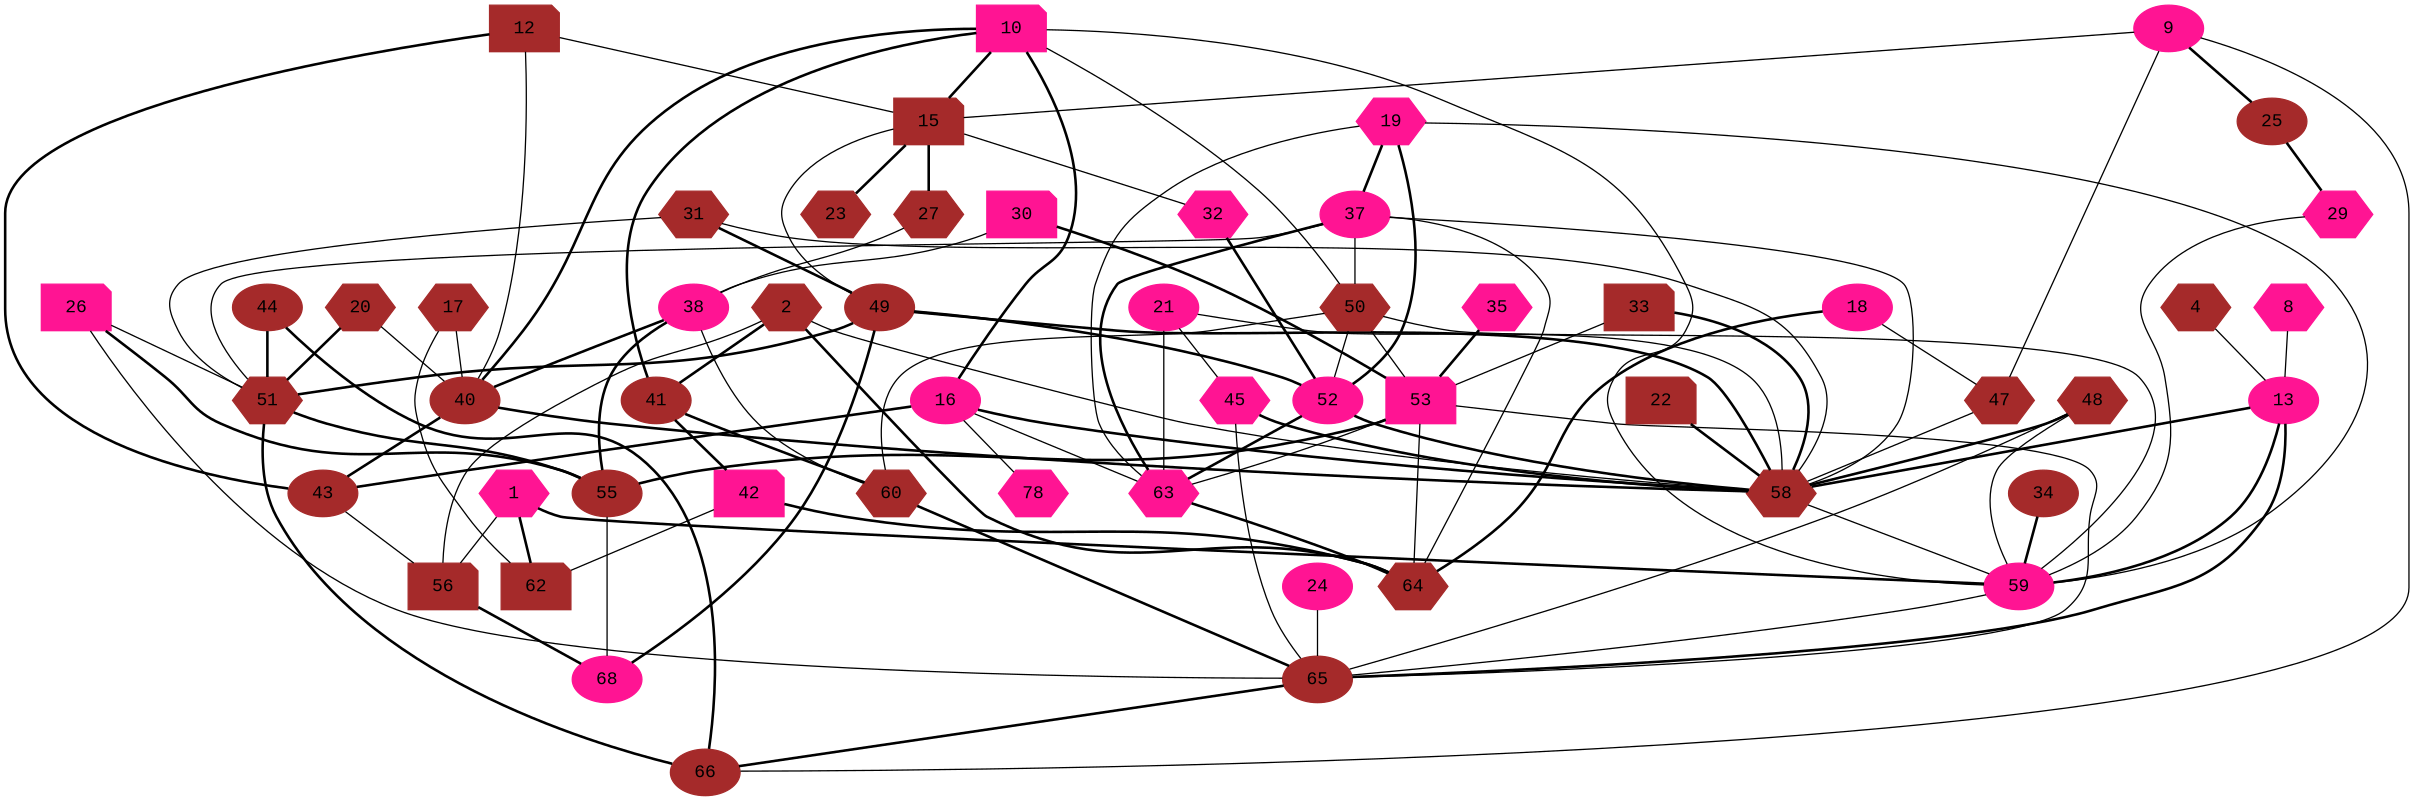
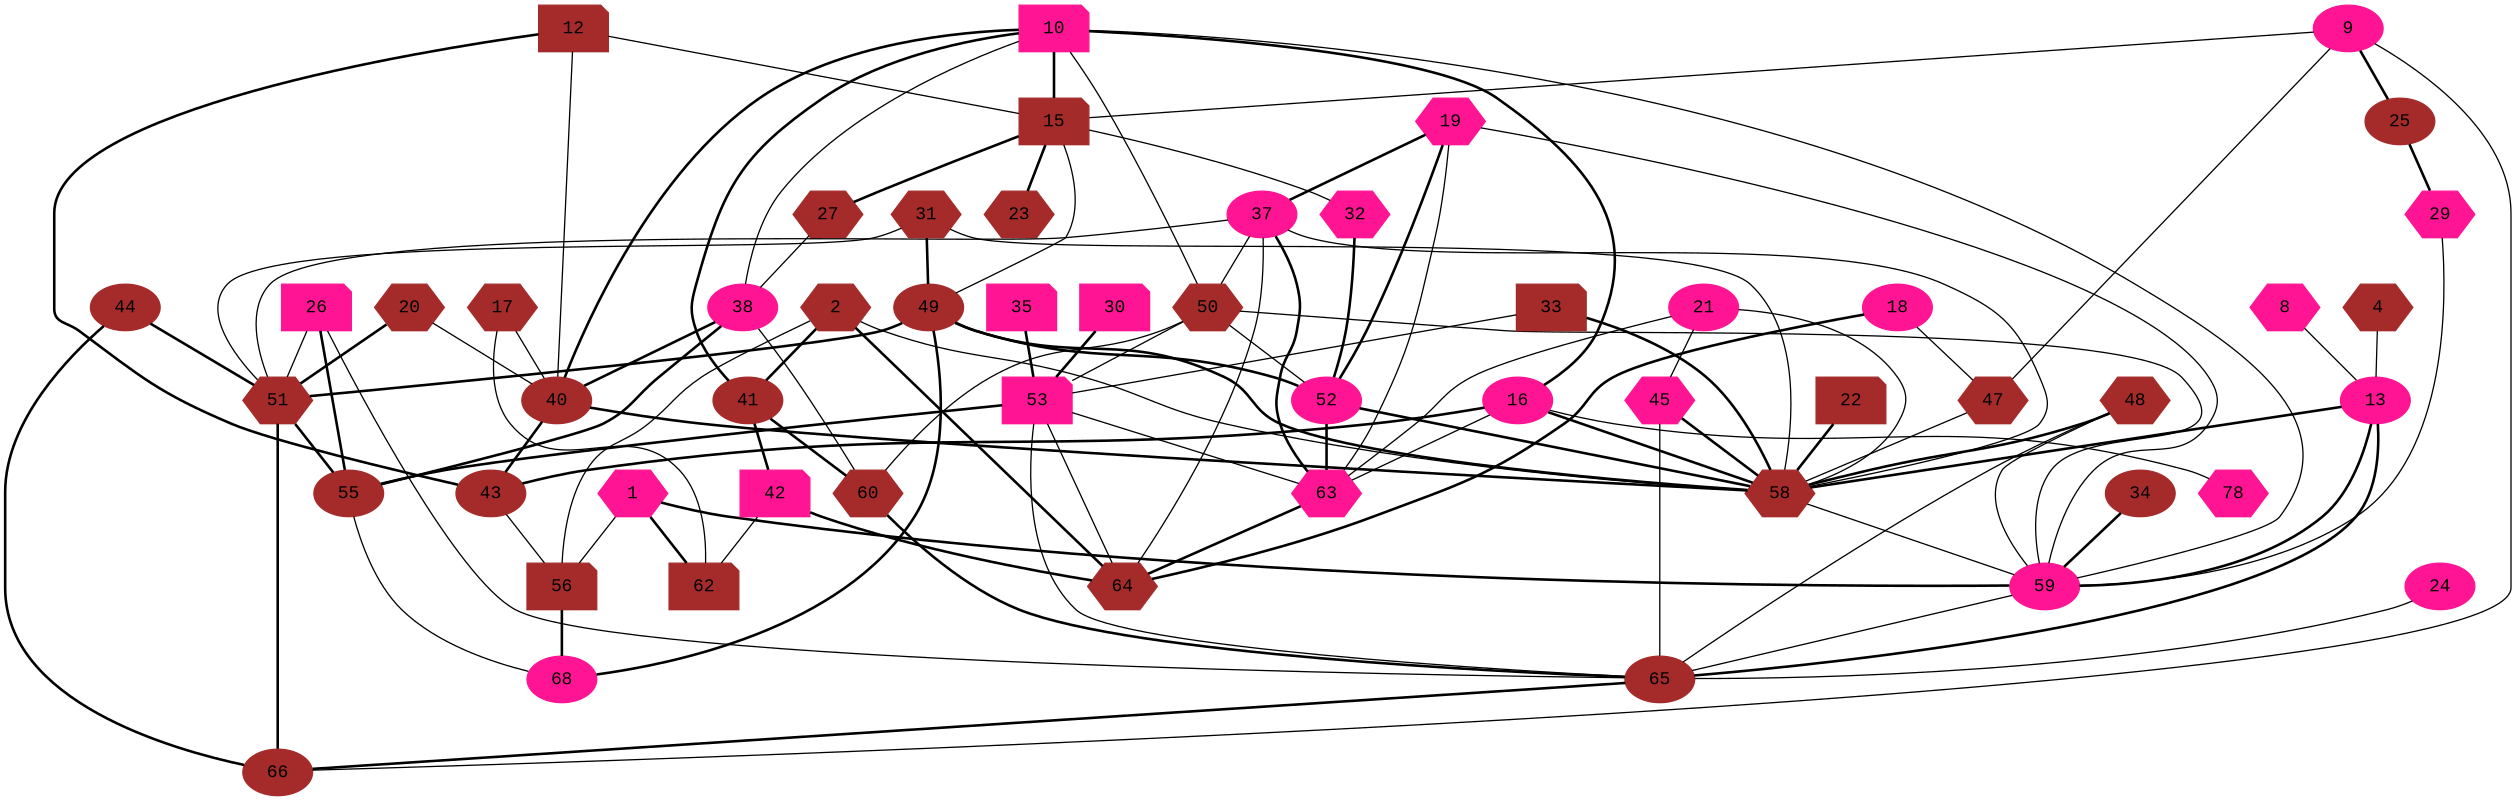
edge "30" -- "38": now "10" -- "38"
node "35": shape hexagon -> note
